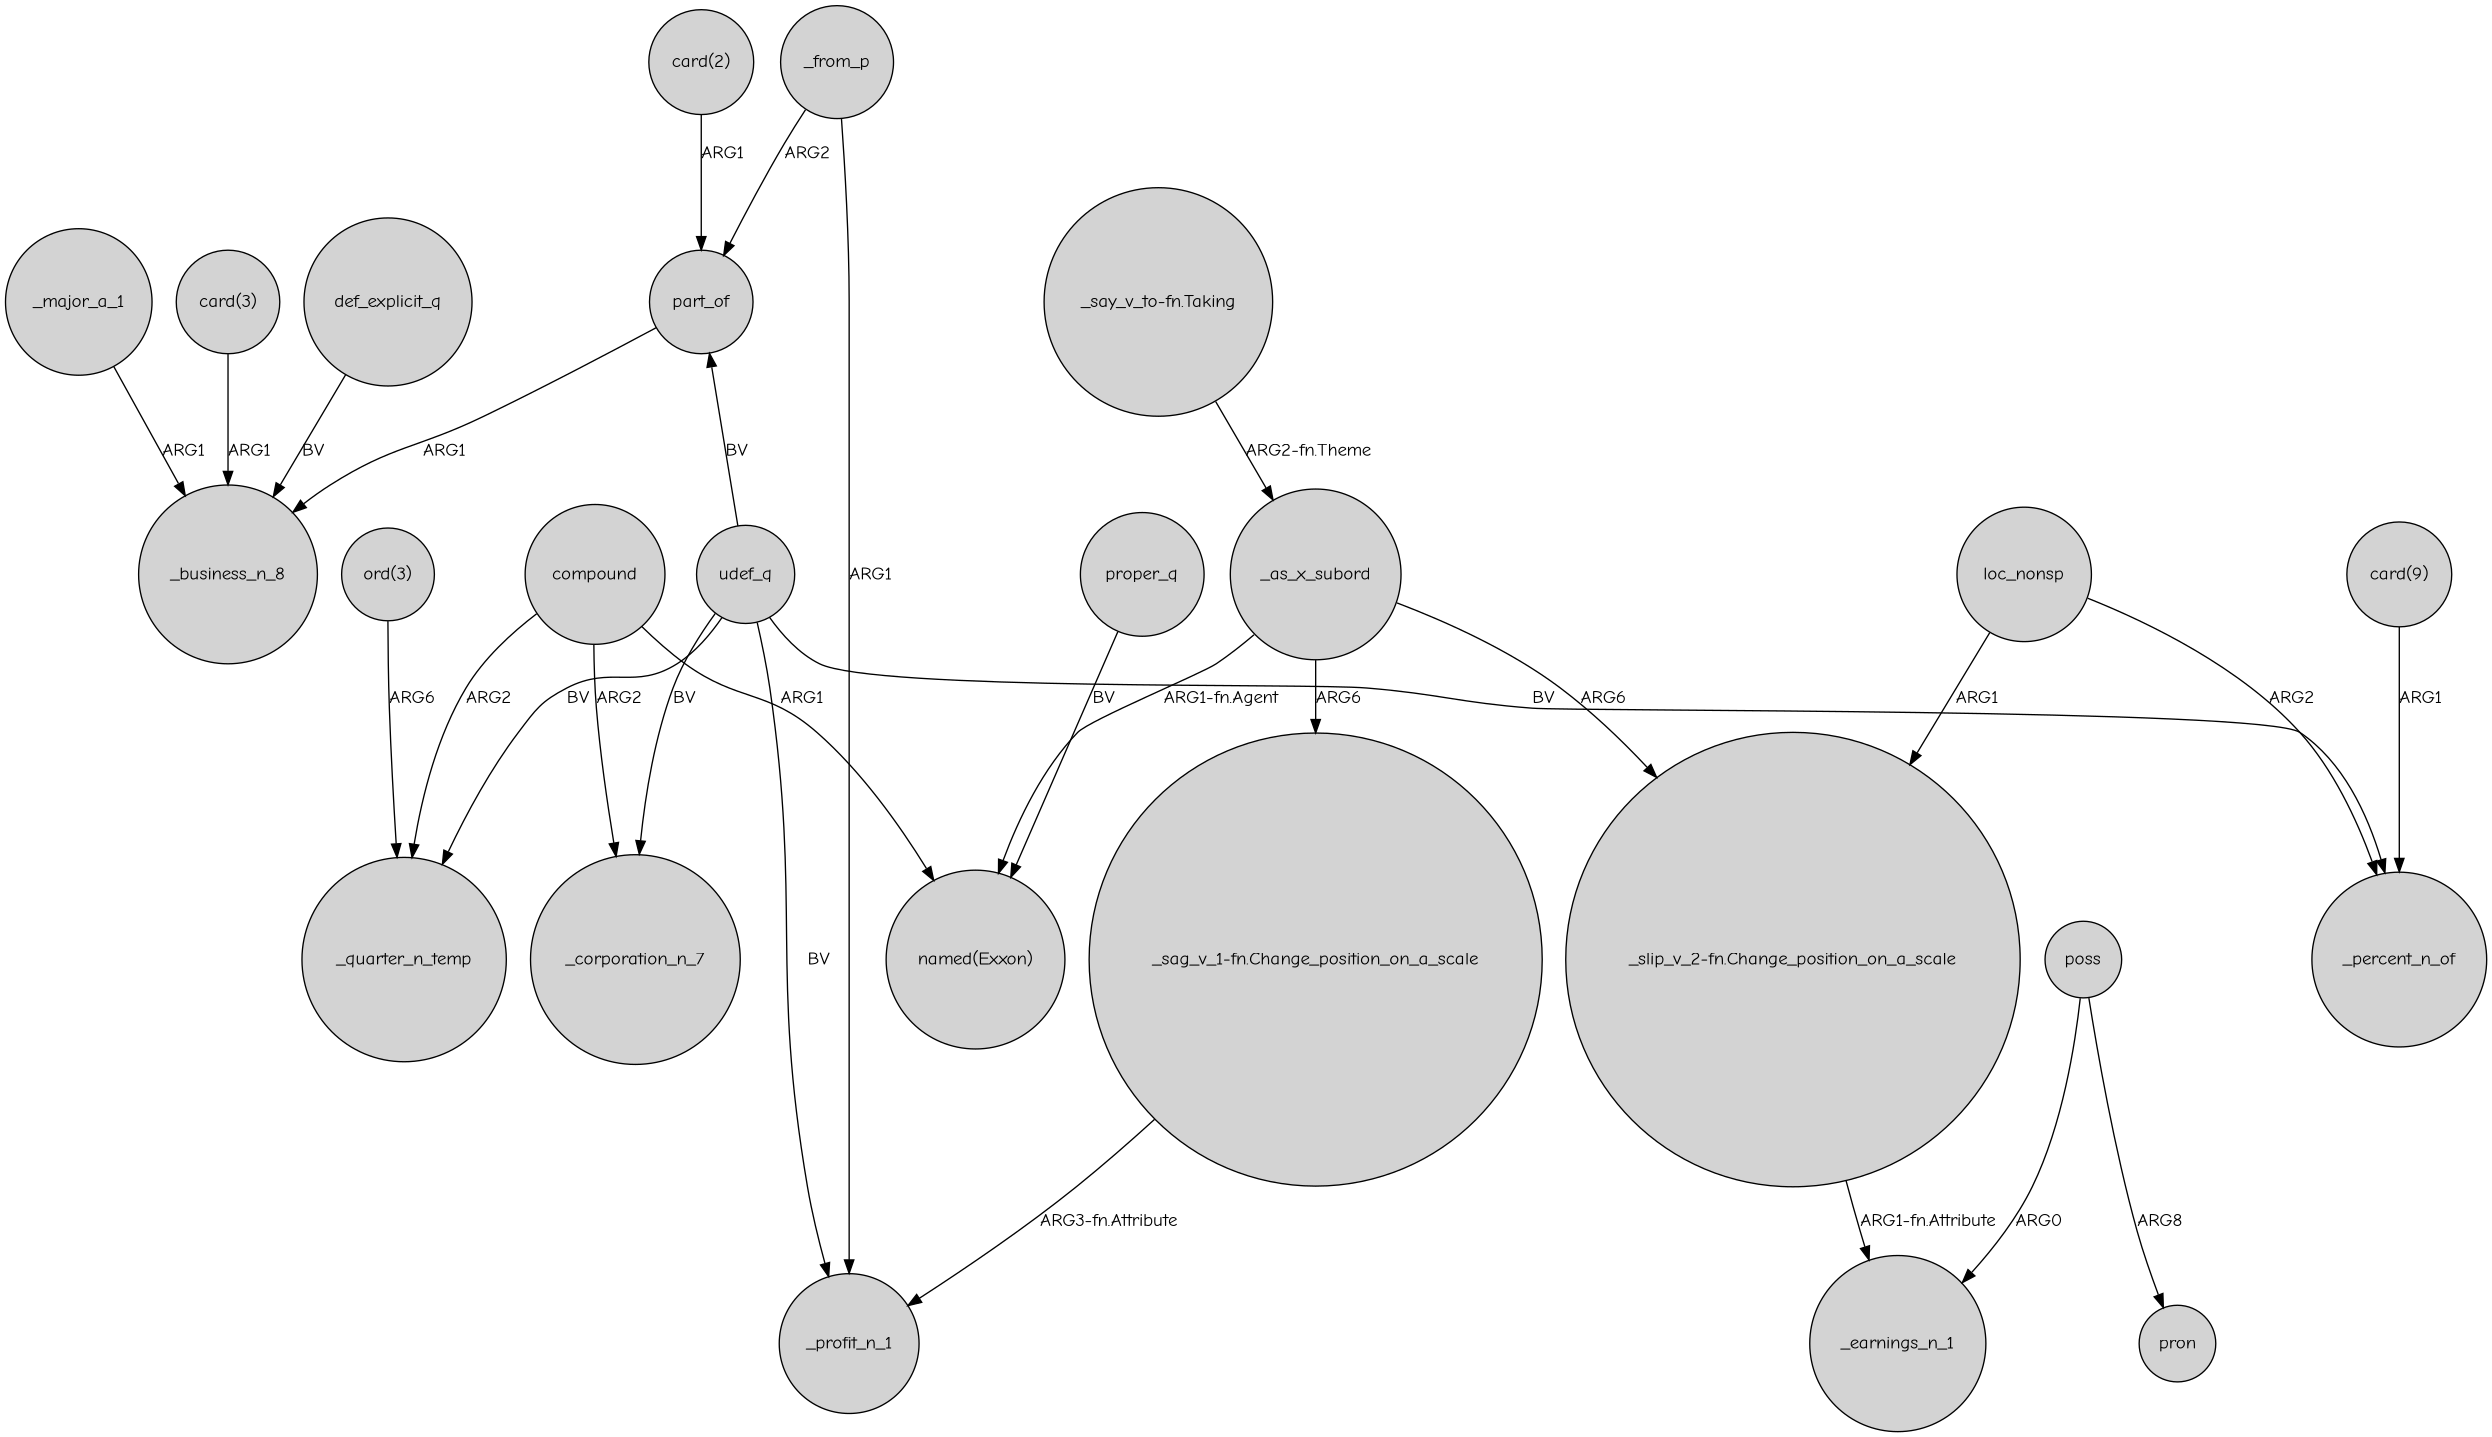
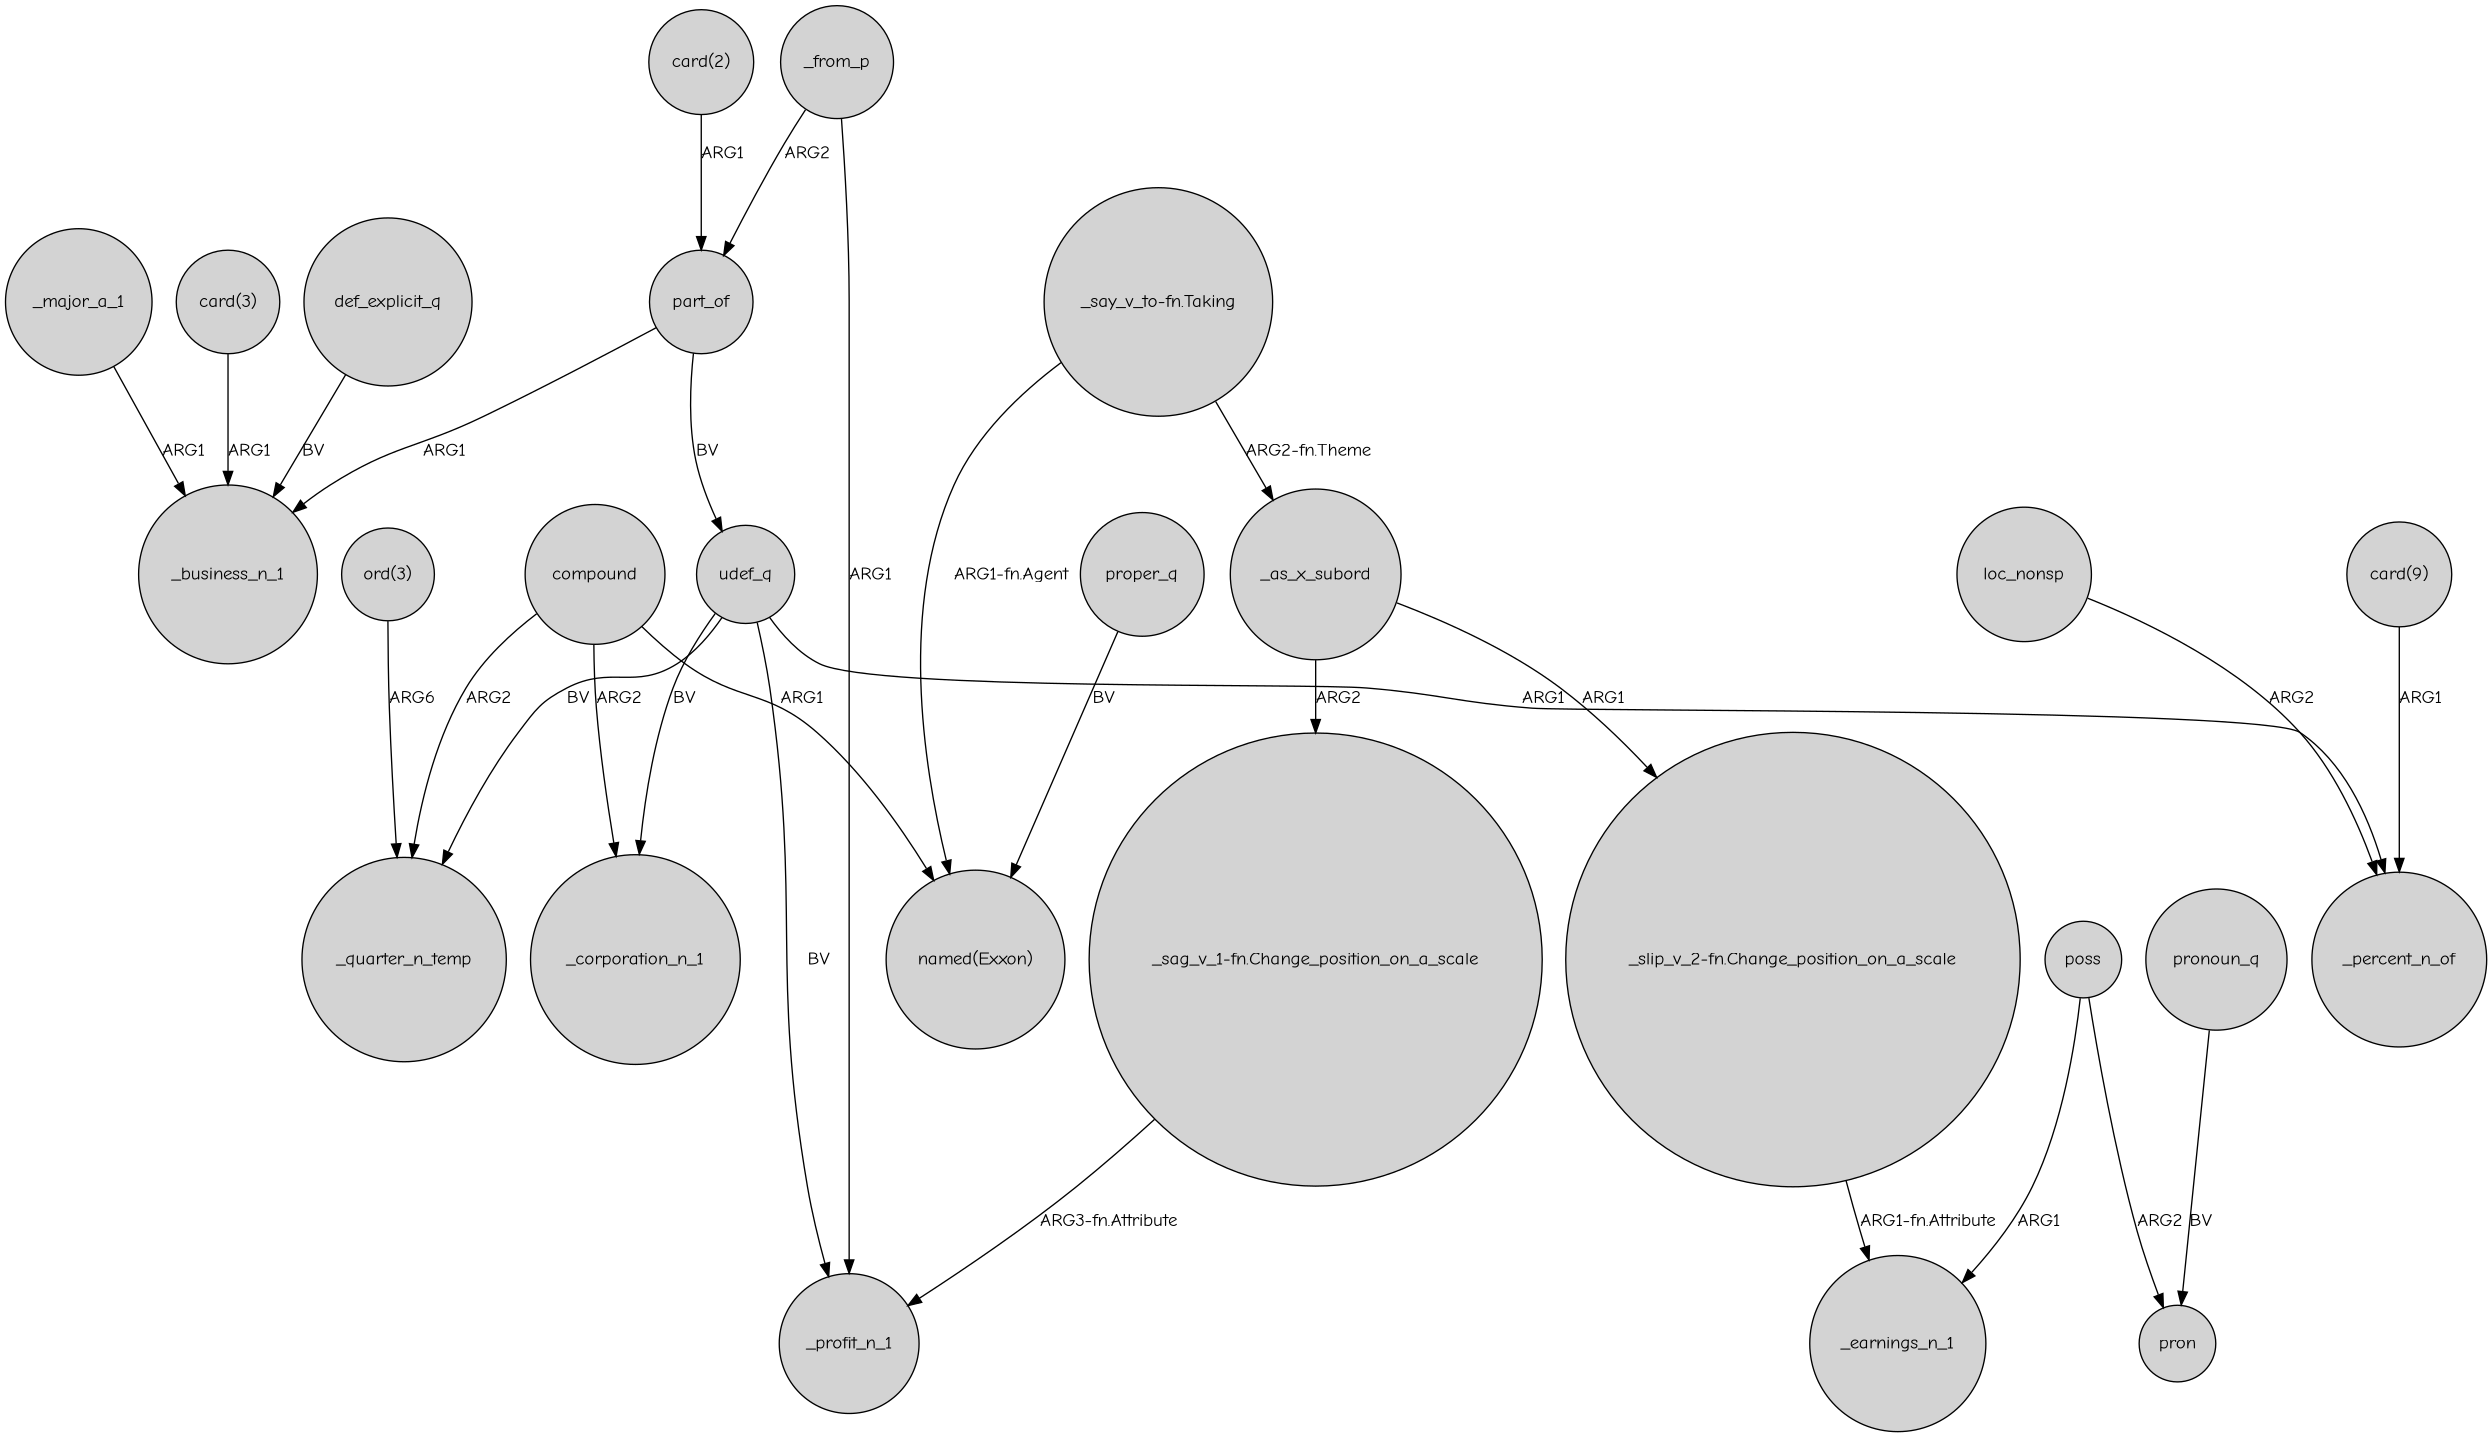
edge "udef_q" -> "part_of": reversed
node "_business_n_8": label "_business_n_8" -> "_business_n_1"
edge "loc_nonsp" -> "_slip_v_2-fn.Change_position_on_a_scale": removed, label "ARG1"
edge "_as_x_subord" -> "_sag_v_1-fn.Change_position_on_a_scale": label "ARG6" -> "ARG2"
edge "udef_q" -> "_percent_n_of": label "BV" -> "ARG1"
edge "_as_x_subord" -> "_slip_v_2-fn.Change_position_on_a_scale": label "ARG6" -> "ARG1"
edge "_as_x_subord" -> "named(Exxon)": now "_say_v_to-fn.Taking" -> "named(Exxon)"
node "_corporation_n_7": label "_corporation_n_7" -> "_corporation_n_1"
node "pronoun_q": added
edge "poss" -> "_earnings_n_1": label "ARG0" -> "ARG1"
edge "poss" -> "pron": label "ARG8" -> "ARG2"
